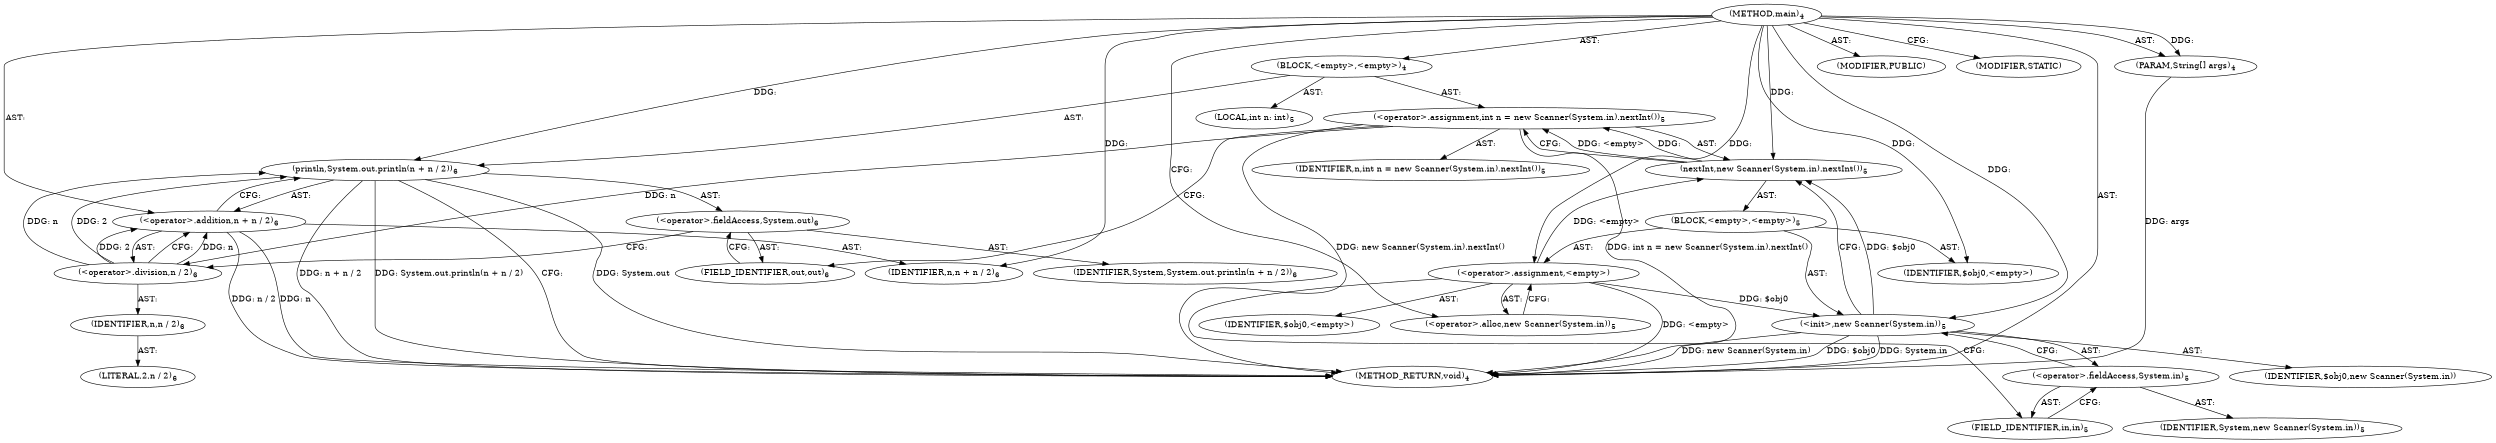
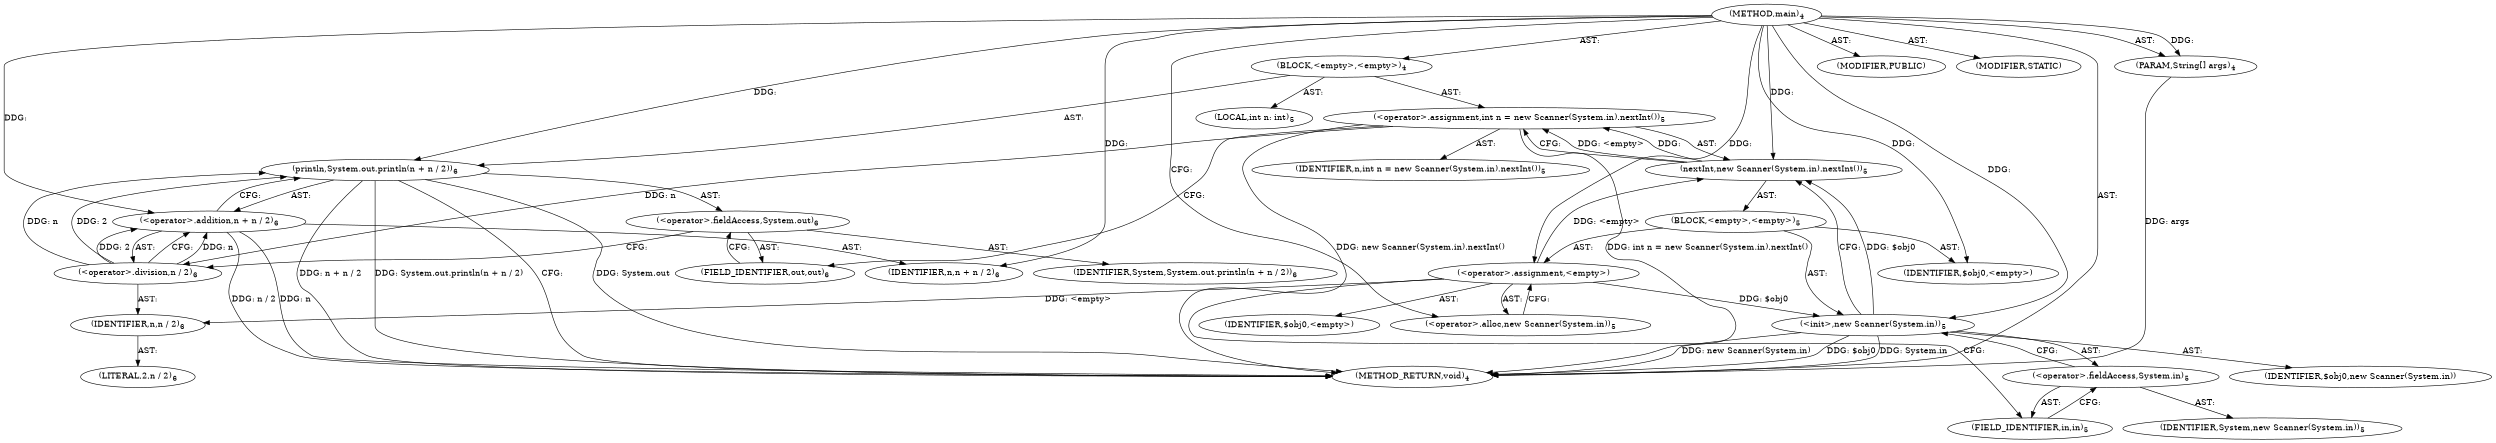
edge "(METHOD,main)" -> "(MODIFIER,STATIC)": label "CFG: " -> "AST: "
edge "(METHOD,main)" -> "(<operator>.addition,n + n / 2)": label "AST: " -> "DDG: "
edge "(<operator>.assignment,<empty>)" -> "(METHOD_RETURN,void)": now "(<operator>.assignment,<empty>)" -> "(IDENTIFIER,n,n / 2)"
